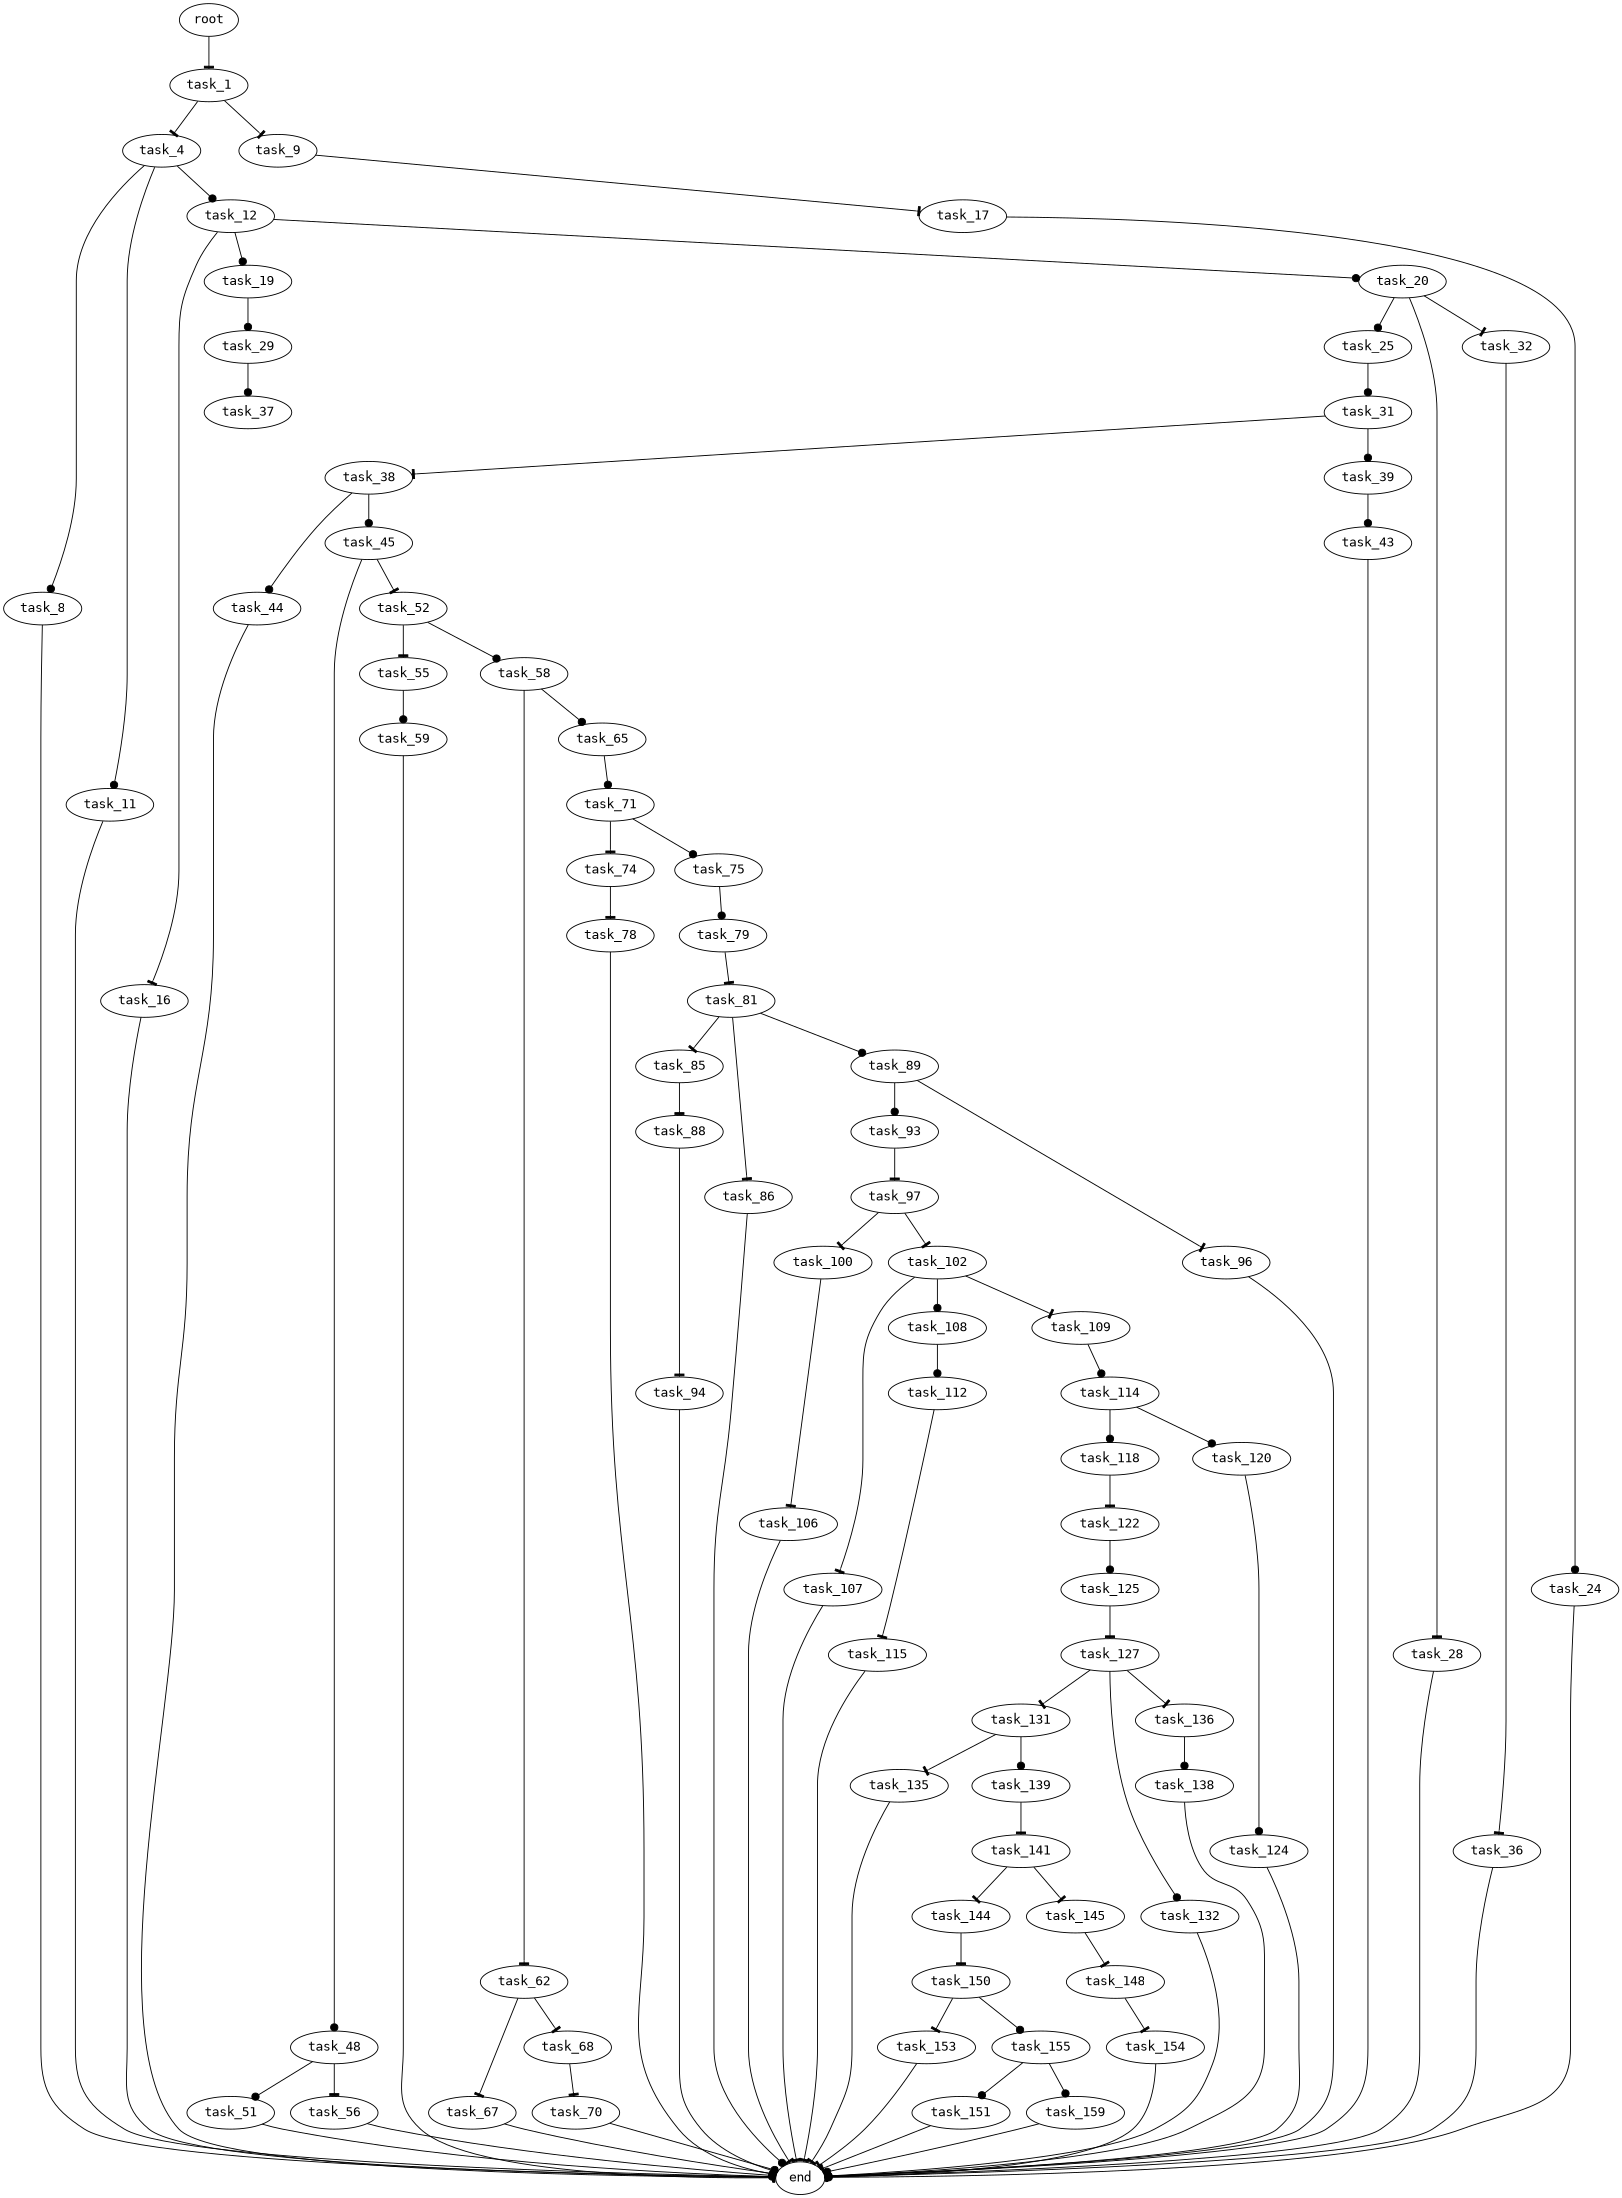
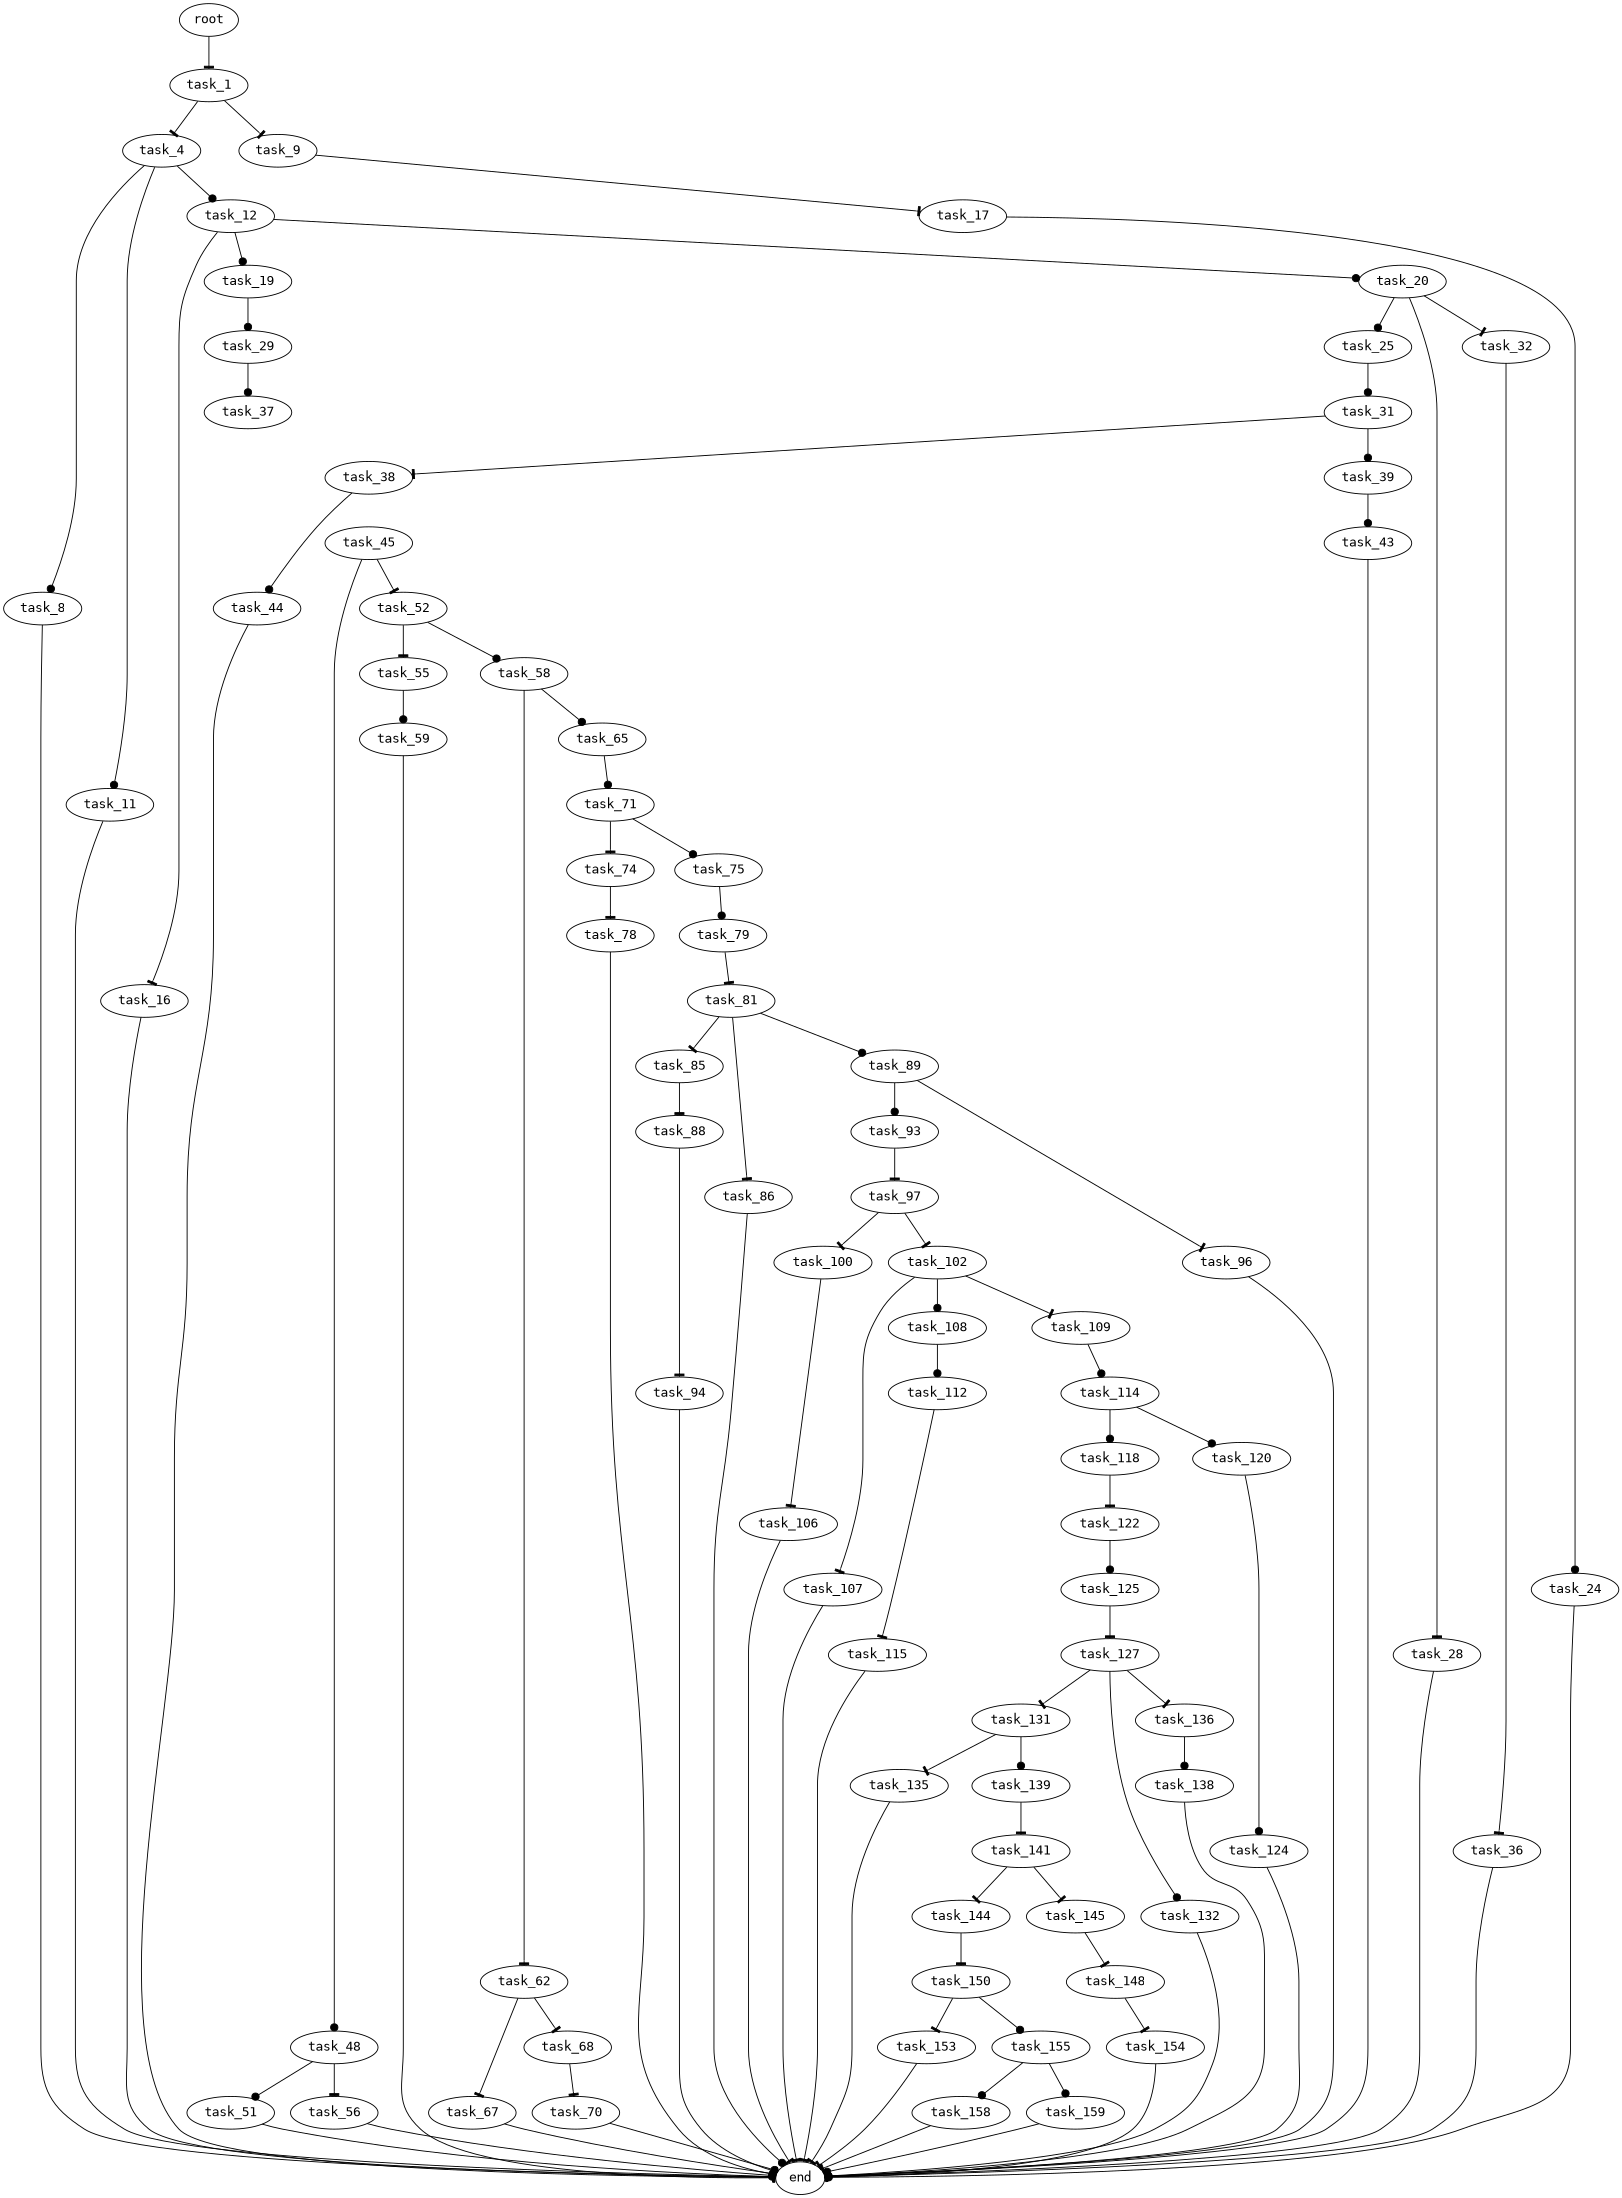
edge "task_38" -> "task_45": removed
node "task_151": label "task_151" -> "task_158"
